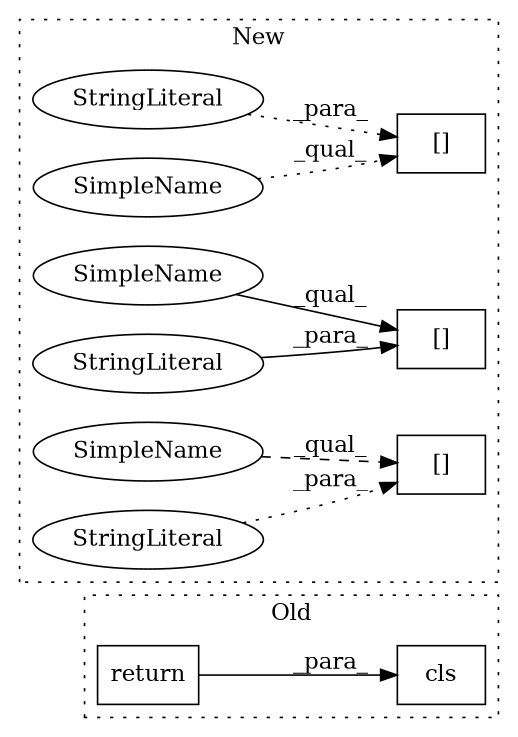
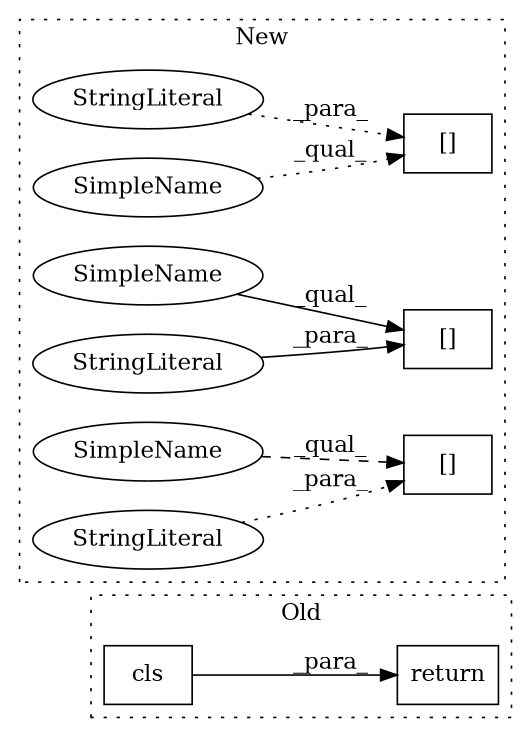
edge "return" -> "cls": reversed
